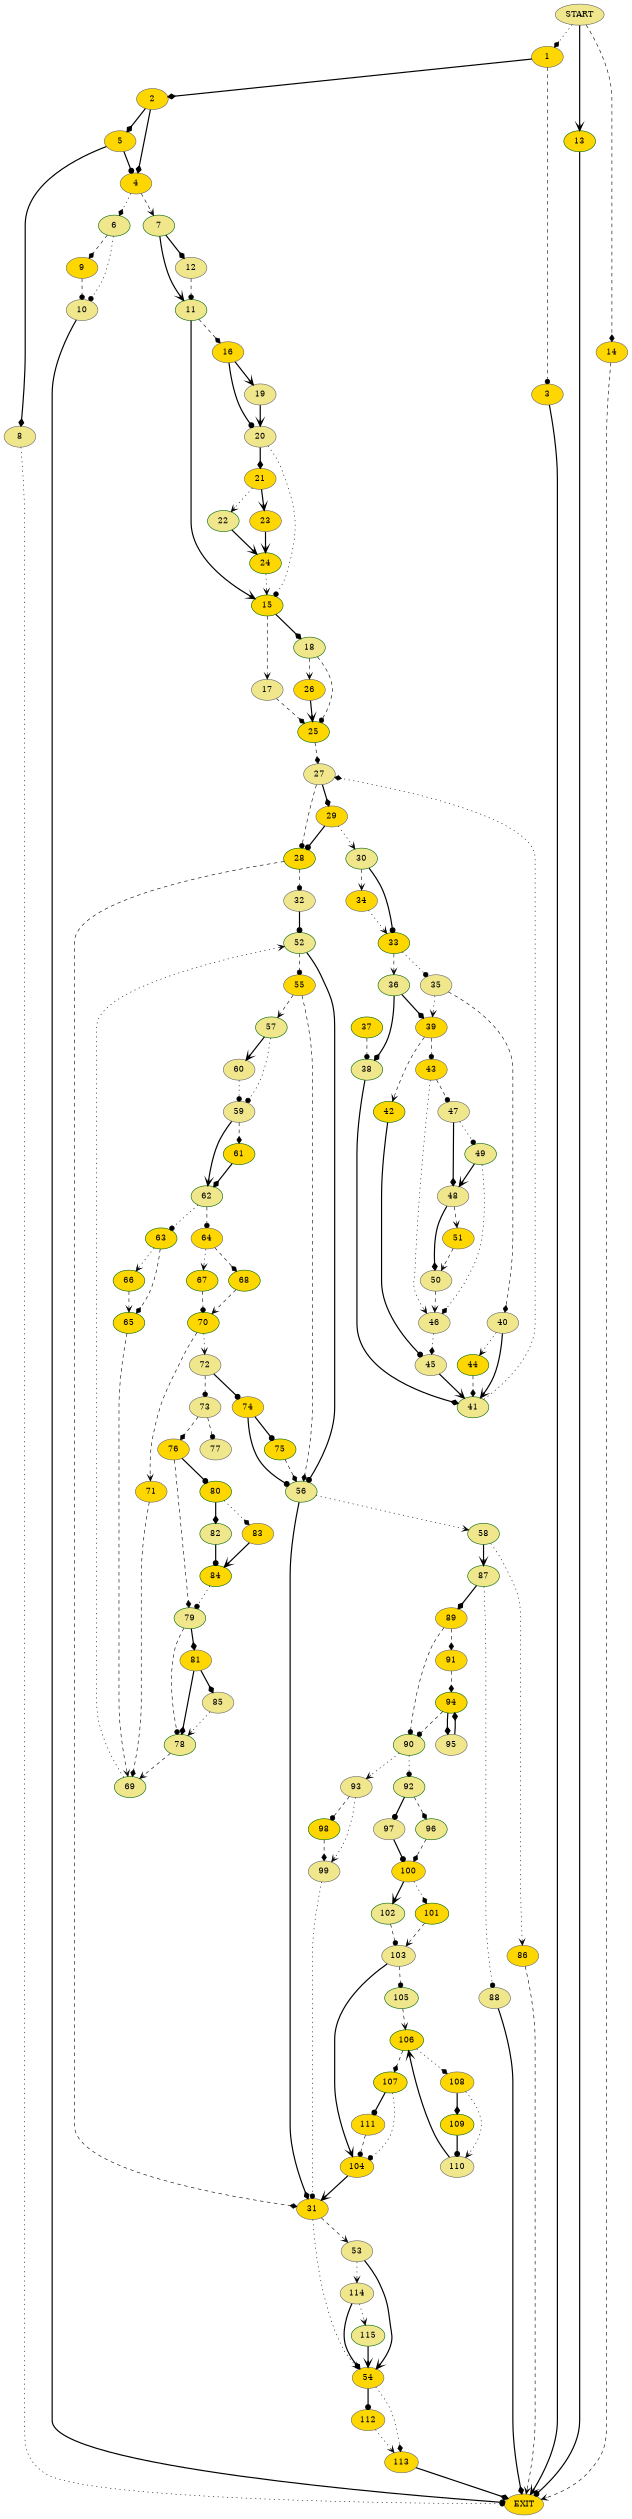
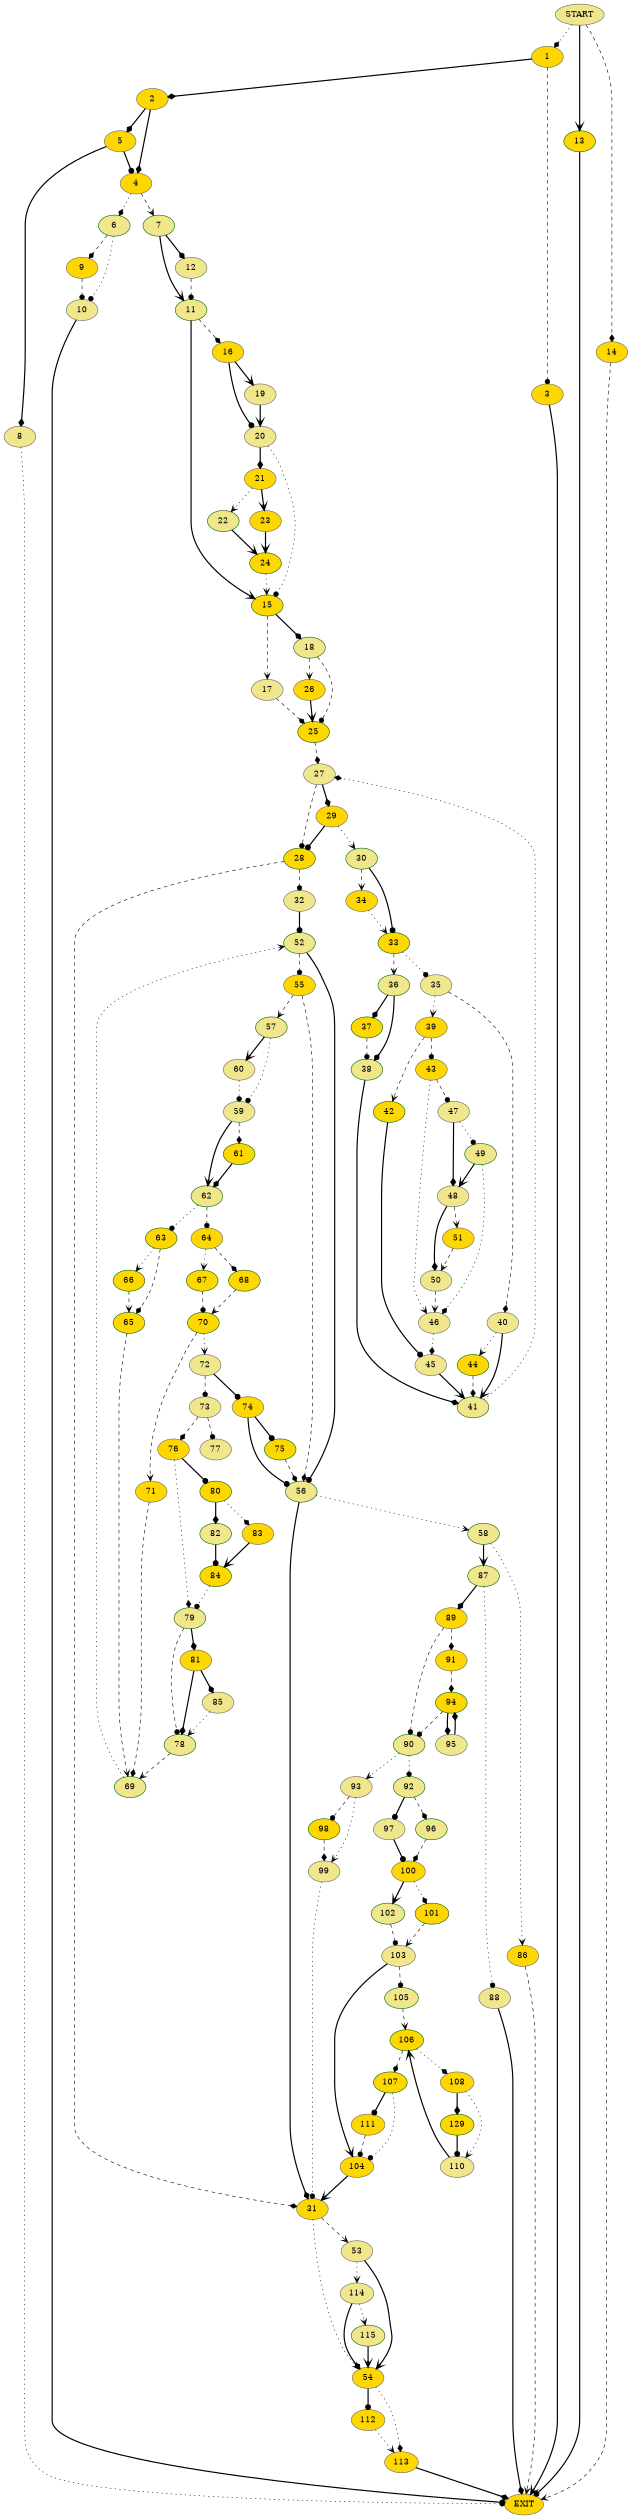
edge "36" -> "39": now "36" -> "37"
edge "76" -> "79": style dashed -> dotted
node "109": label "109" -> "129"
